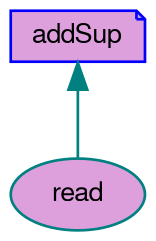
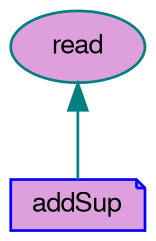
edge "read" -> "addSup": reversed
